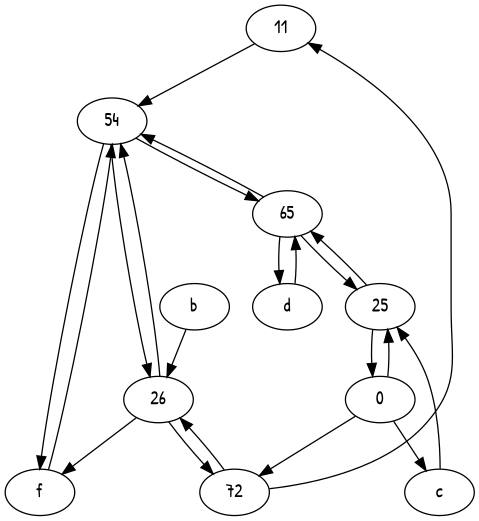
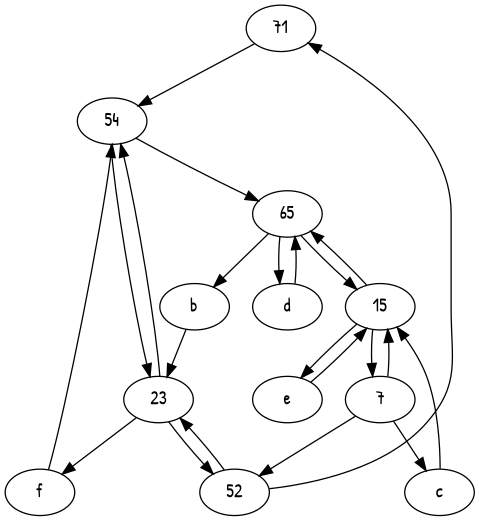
node "11": label "11" -> "71"
edge "65" -> "54": now "65" -> "b"
edge "54" -> "f": removed
node "25": label "25" -> "15"
node "26": label "26" -> "23"
node "e": added
node "0": label "0" -> "7"
node "72": label "72" -> "52"
